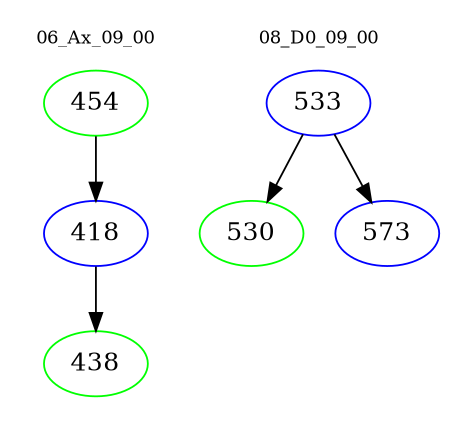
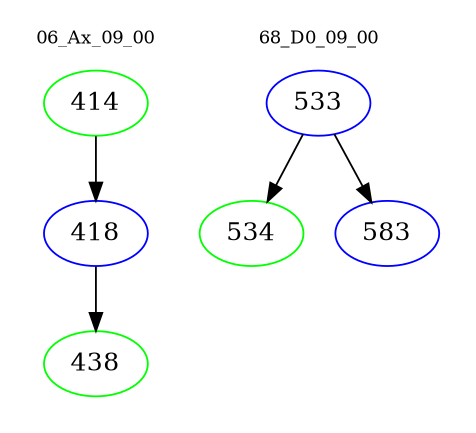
cluster "08_D0_09_00": label "08_D0_09_00" -> "68_D0_09_00"
node "454": label "454" -> "414"
node "530": label "530" -> "534"
node "573": label "573" -> "583"
